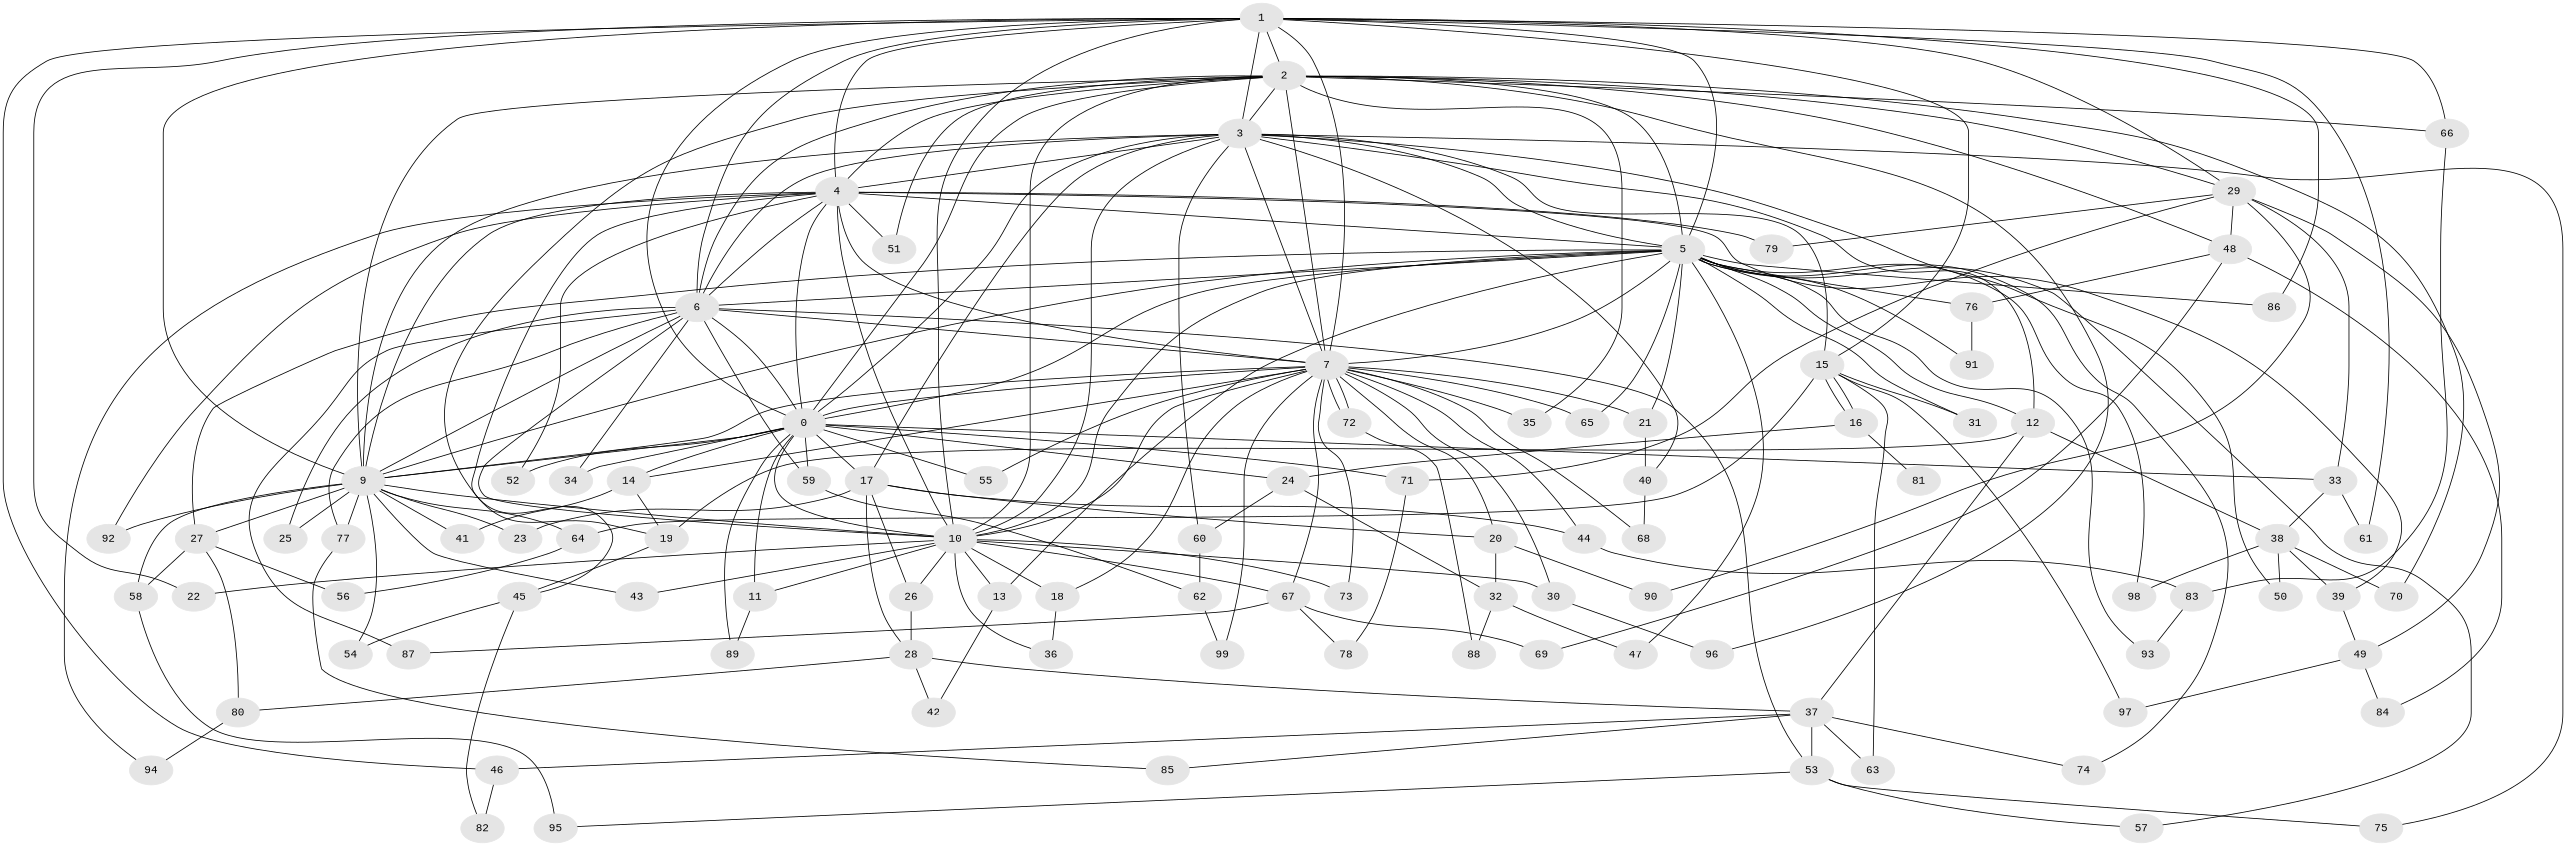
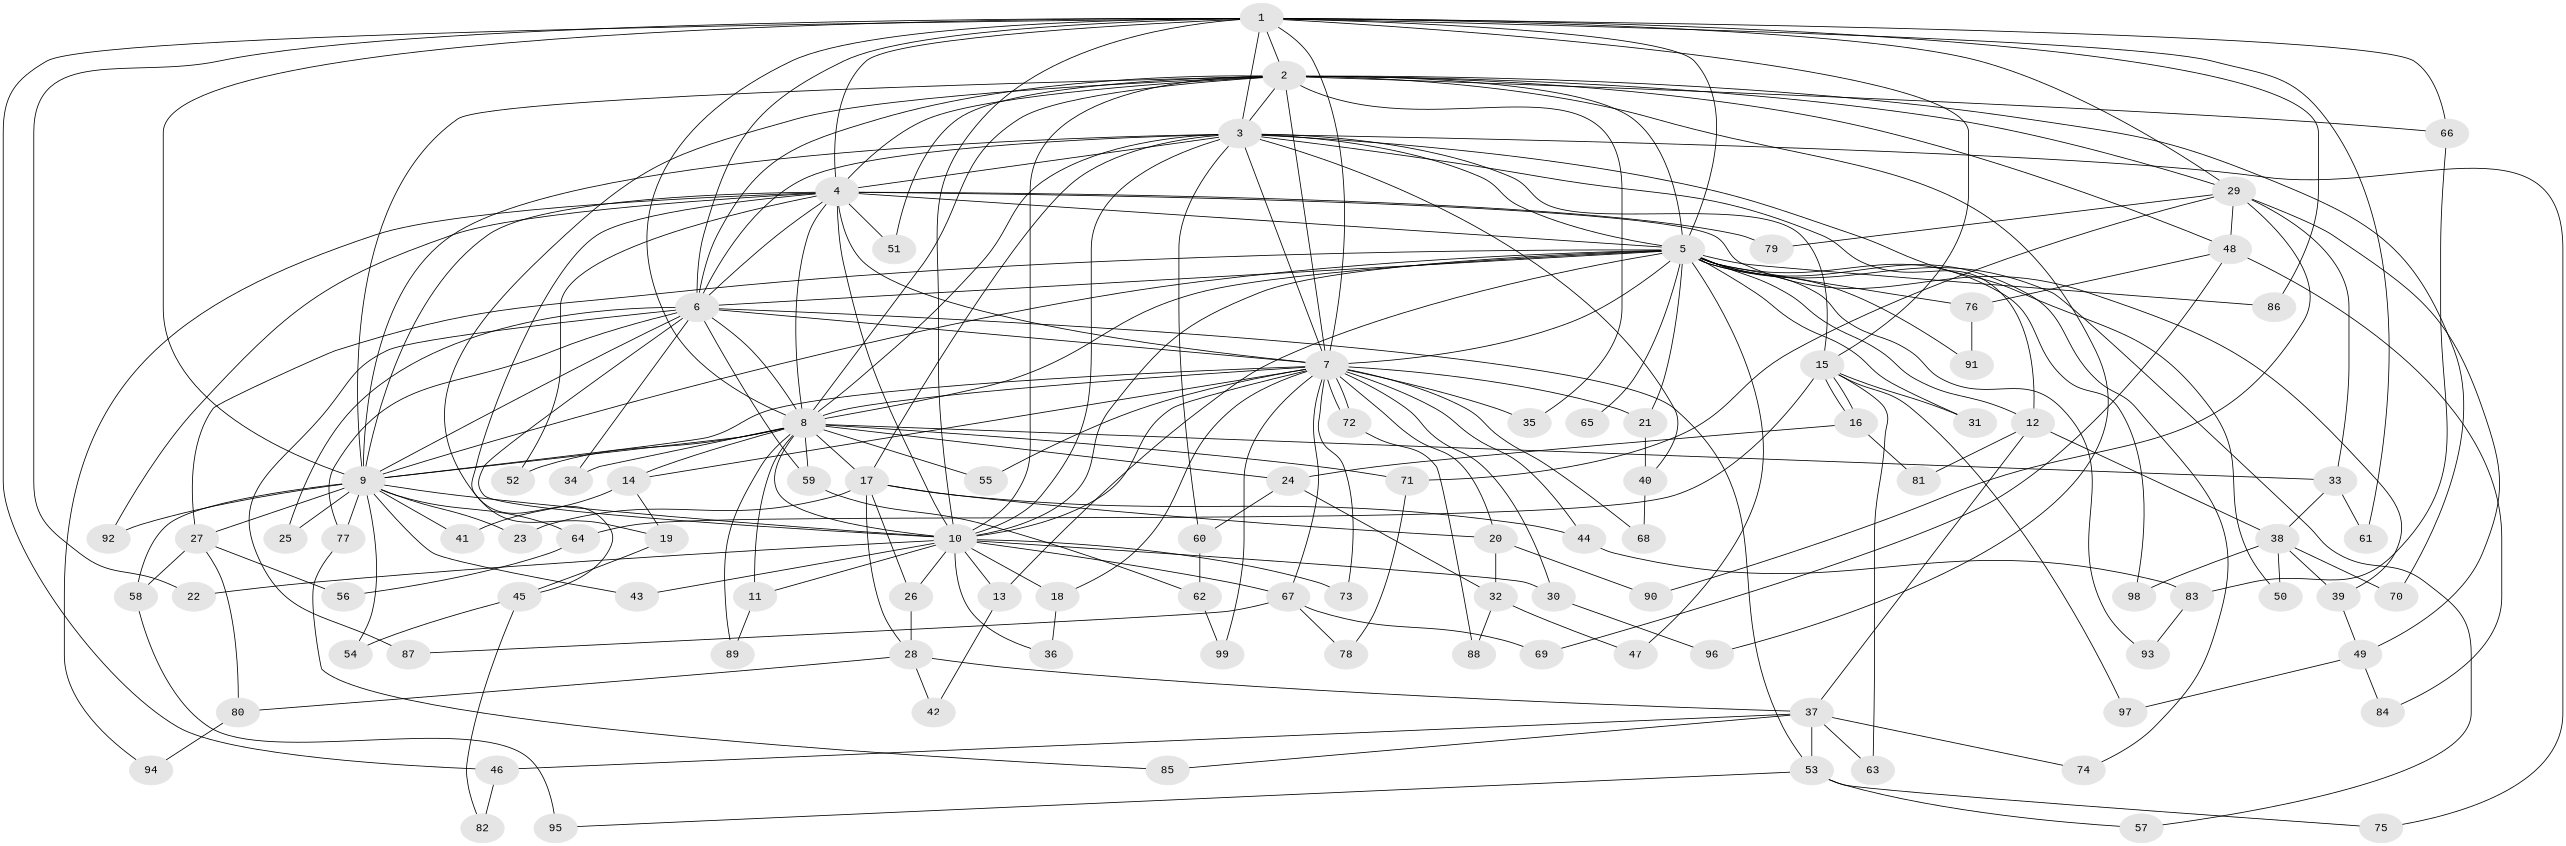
edge "7" -- "65": removed
node "0": label "0" -> "8"
edge "12" -- "19": now "12" -- "81"
